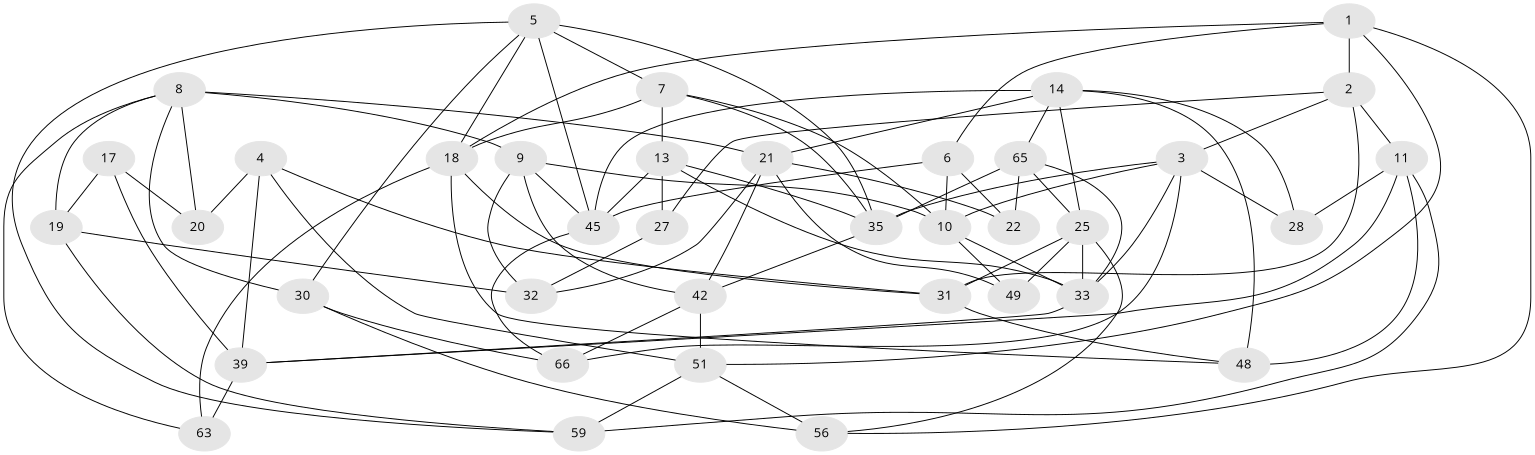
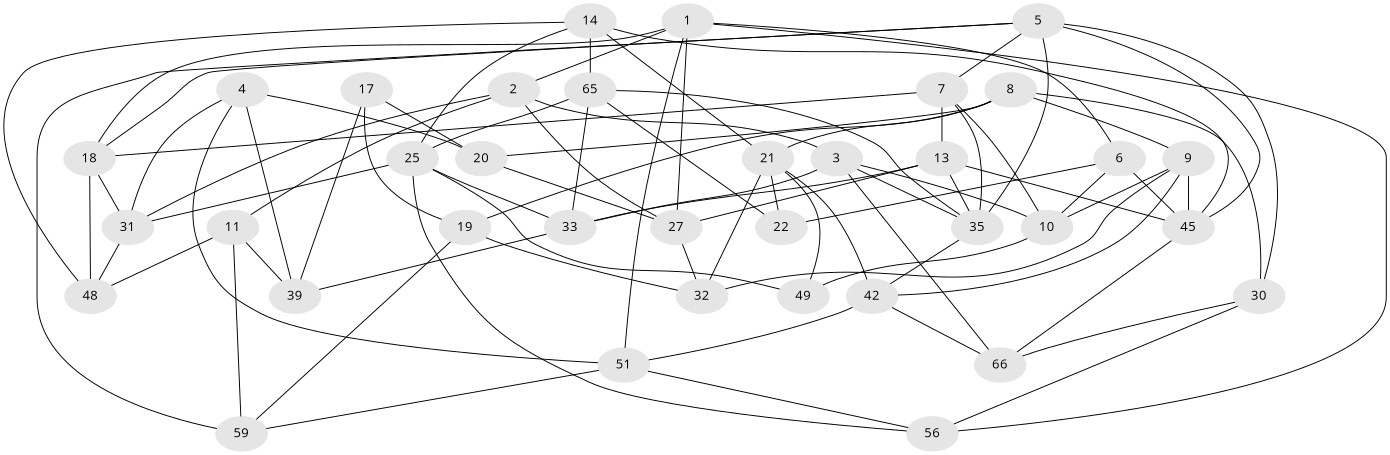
edge "1" -- "27": added
edge "20" -- "27": added
node "28": removed
edge "10" -- "33": removed
node "63": removed
